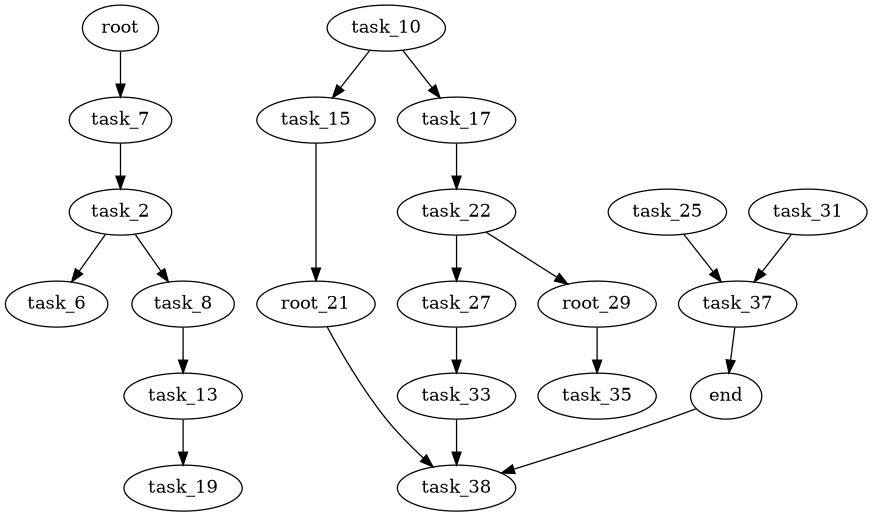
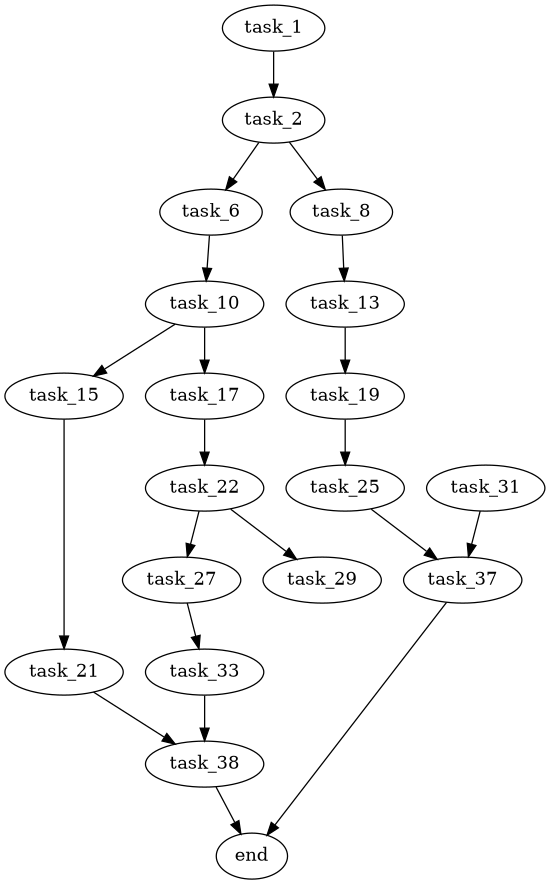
node "root": removed
node "task_7": label "task_7" -> "task_1"
edge "task_6" -> "task_10": added
node "root_21": label "root_21" -> "task_21"
node "root_29": label "root_29" -> "task_29"
node "task_35": removed
edge "task_19" -> "task_25": added
edge "end" -> "task_38": reversed
